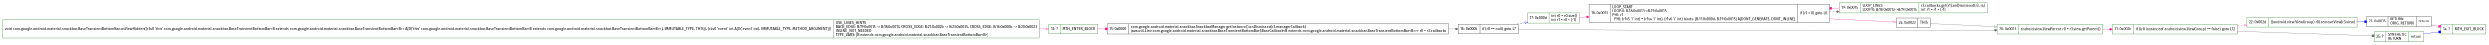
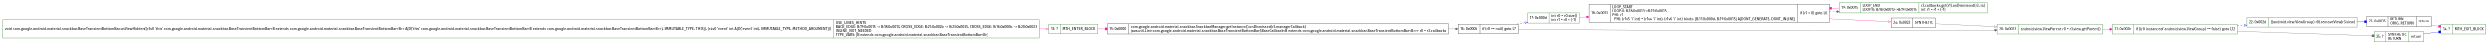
node "19: 0x0015": text "LOOP_LINES" -> "LOOP_END"
node "24: 0x0023": text "THIS" -> "SYNTHETIC"
edge "21: 0x002b" -> "22: 0x002d": color deeppink -> blue
